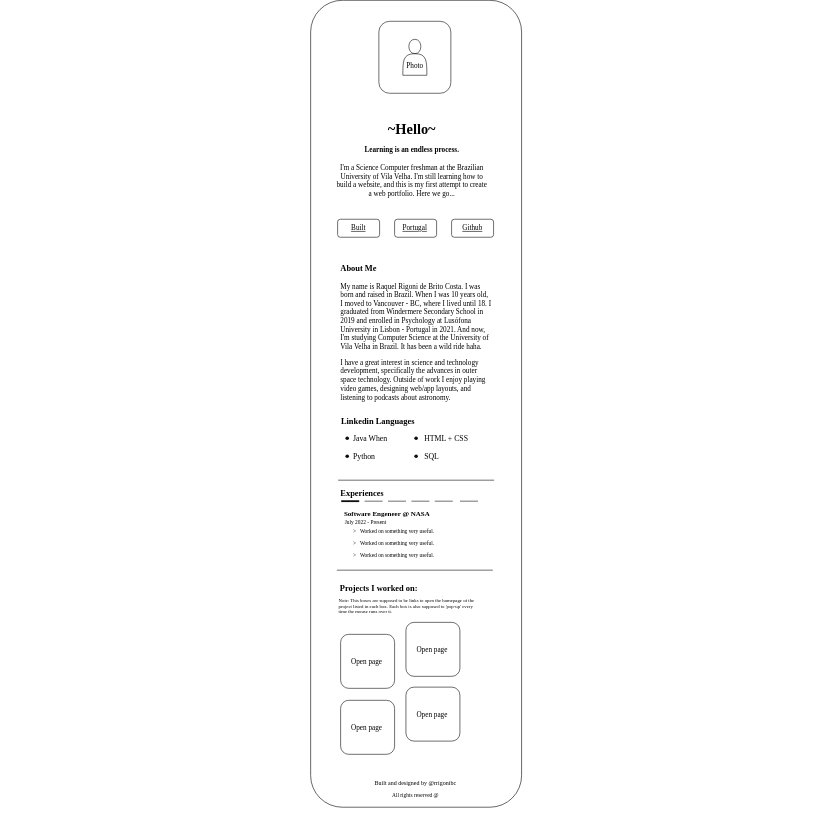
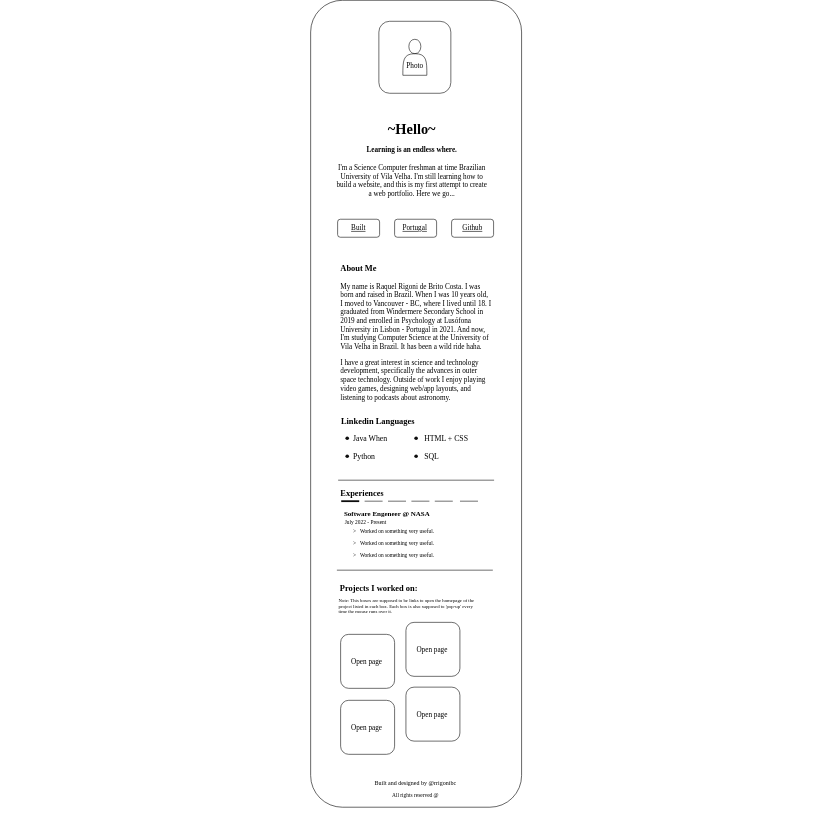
node "~Hello~ I'm a Science Computer freshman at the Brazilian University of Vila Velha. I'm still learning how to build a website, and this is my first attempt to create a web portfolio. Here we go...": label "~Hello~ I'm a Science Computer freshman at the Brazilian University of Vila Velha. I'm still learning how to build a website, and this is my first attempt to create a web portfolio. Here we go..." -> "~Hello~ I'm a Science Computer freshman at time Brazilian University of Vila Velha. I'm still learning how to build a website, and this is my first attempt to create a web portfolio. Here we go..."
node "Learning is an endless process.": label "Learning is an endless process." -> "Learning is an endless where."
